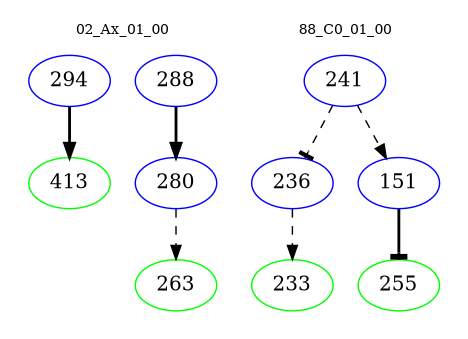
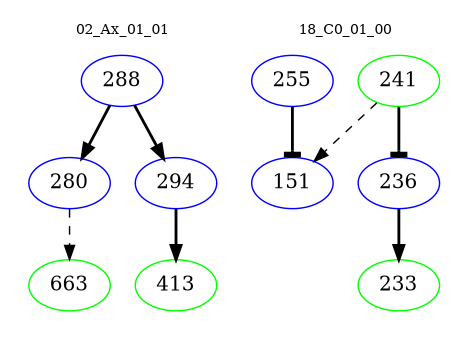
cluster "02_Ax_01_00": label "02_Ax_01_00" -> "02_Ax_01_01"
cluster "88_C0_01_00": label "88_C0_01_00" -> "18_C0_01_00"
node "241": color blue -> green
edge "288" -> "294": added
edge "241" -> "236": style dashed -> bold
edge "236" -> "233": style dashed -> bold
edge "151" -> "255": reversed
node "263": label "263" -> "663"
node "255": color green -> blue
